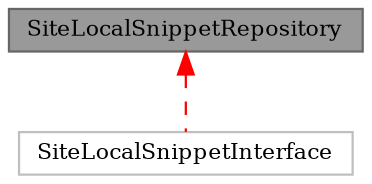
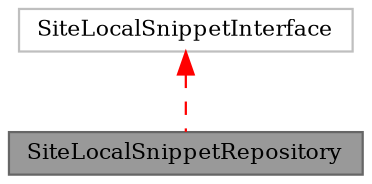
edge "SiteLocalSnippetInterface" -> "SiteLocalSnippetRepository": reversed
